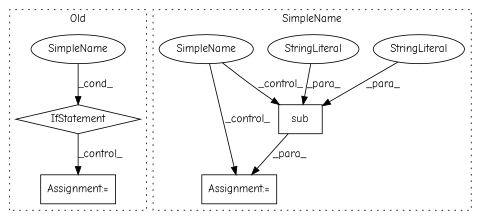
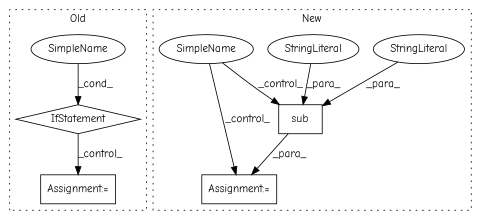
cluster "SimpleName": label "SimpleName" -> "New"
